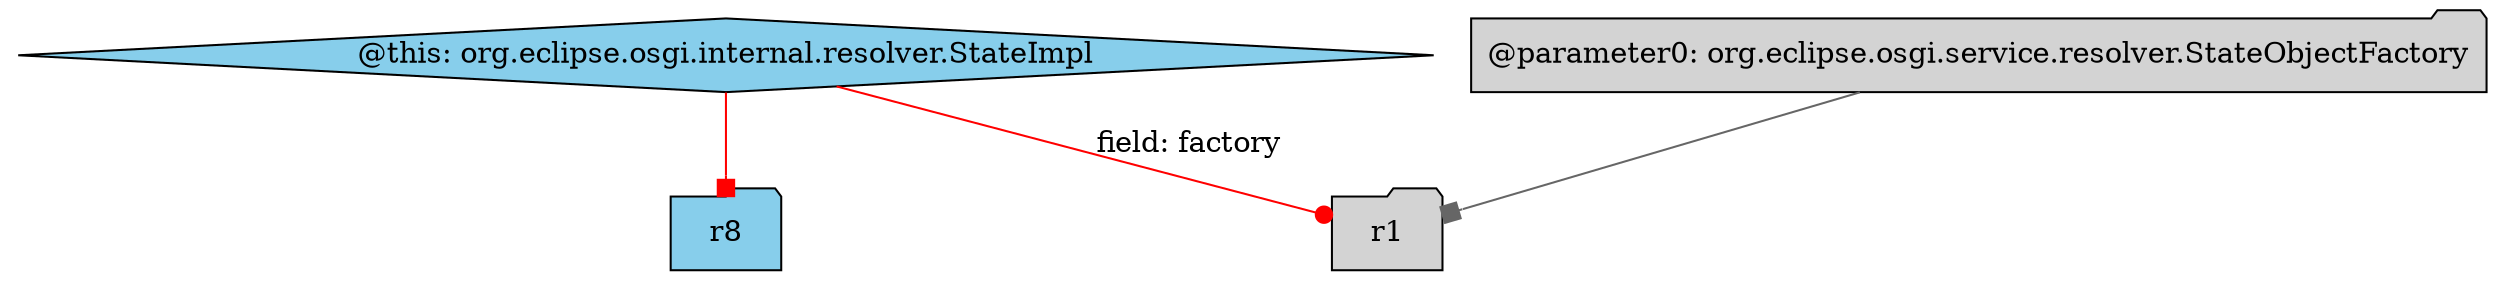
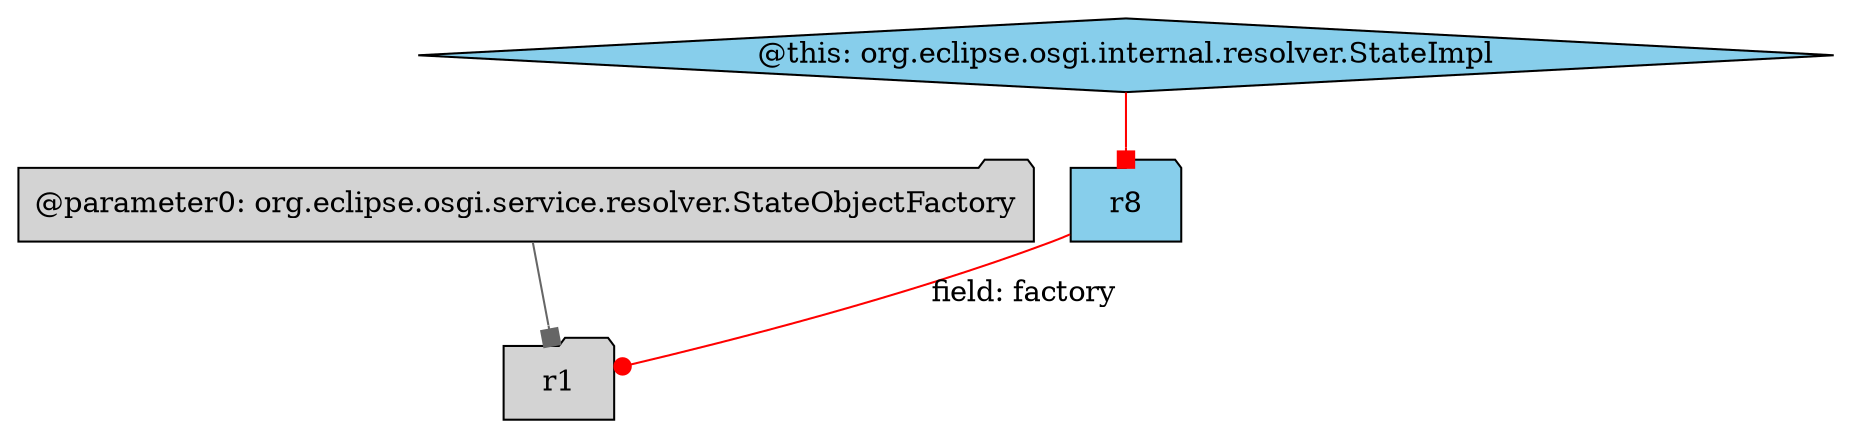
edge "@this: org.eclipse.osgi.internal.resolver.StateImpl" -> "r1": now "r8" -> "r1"
